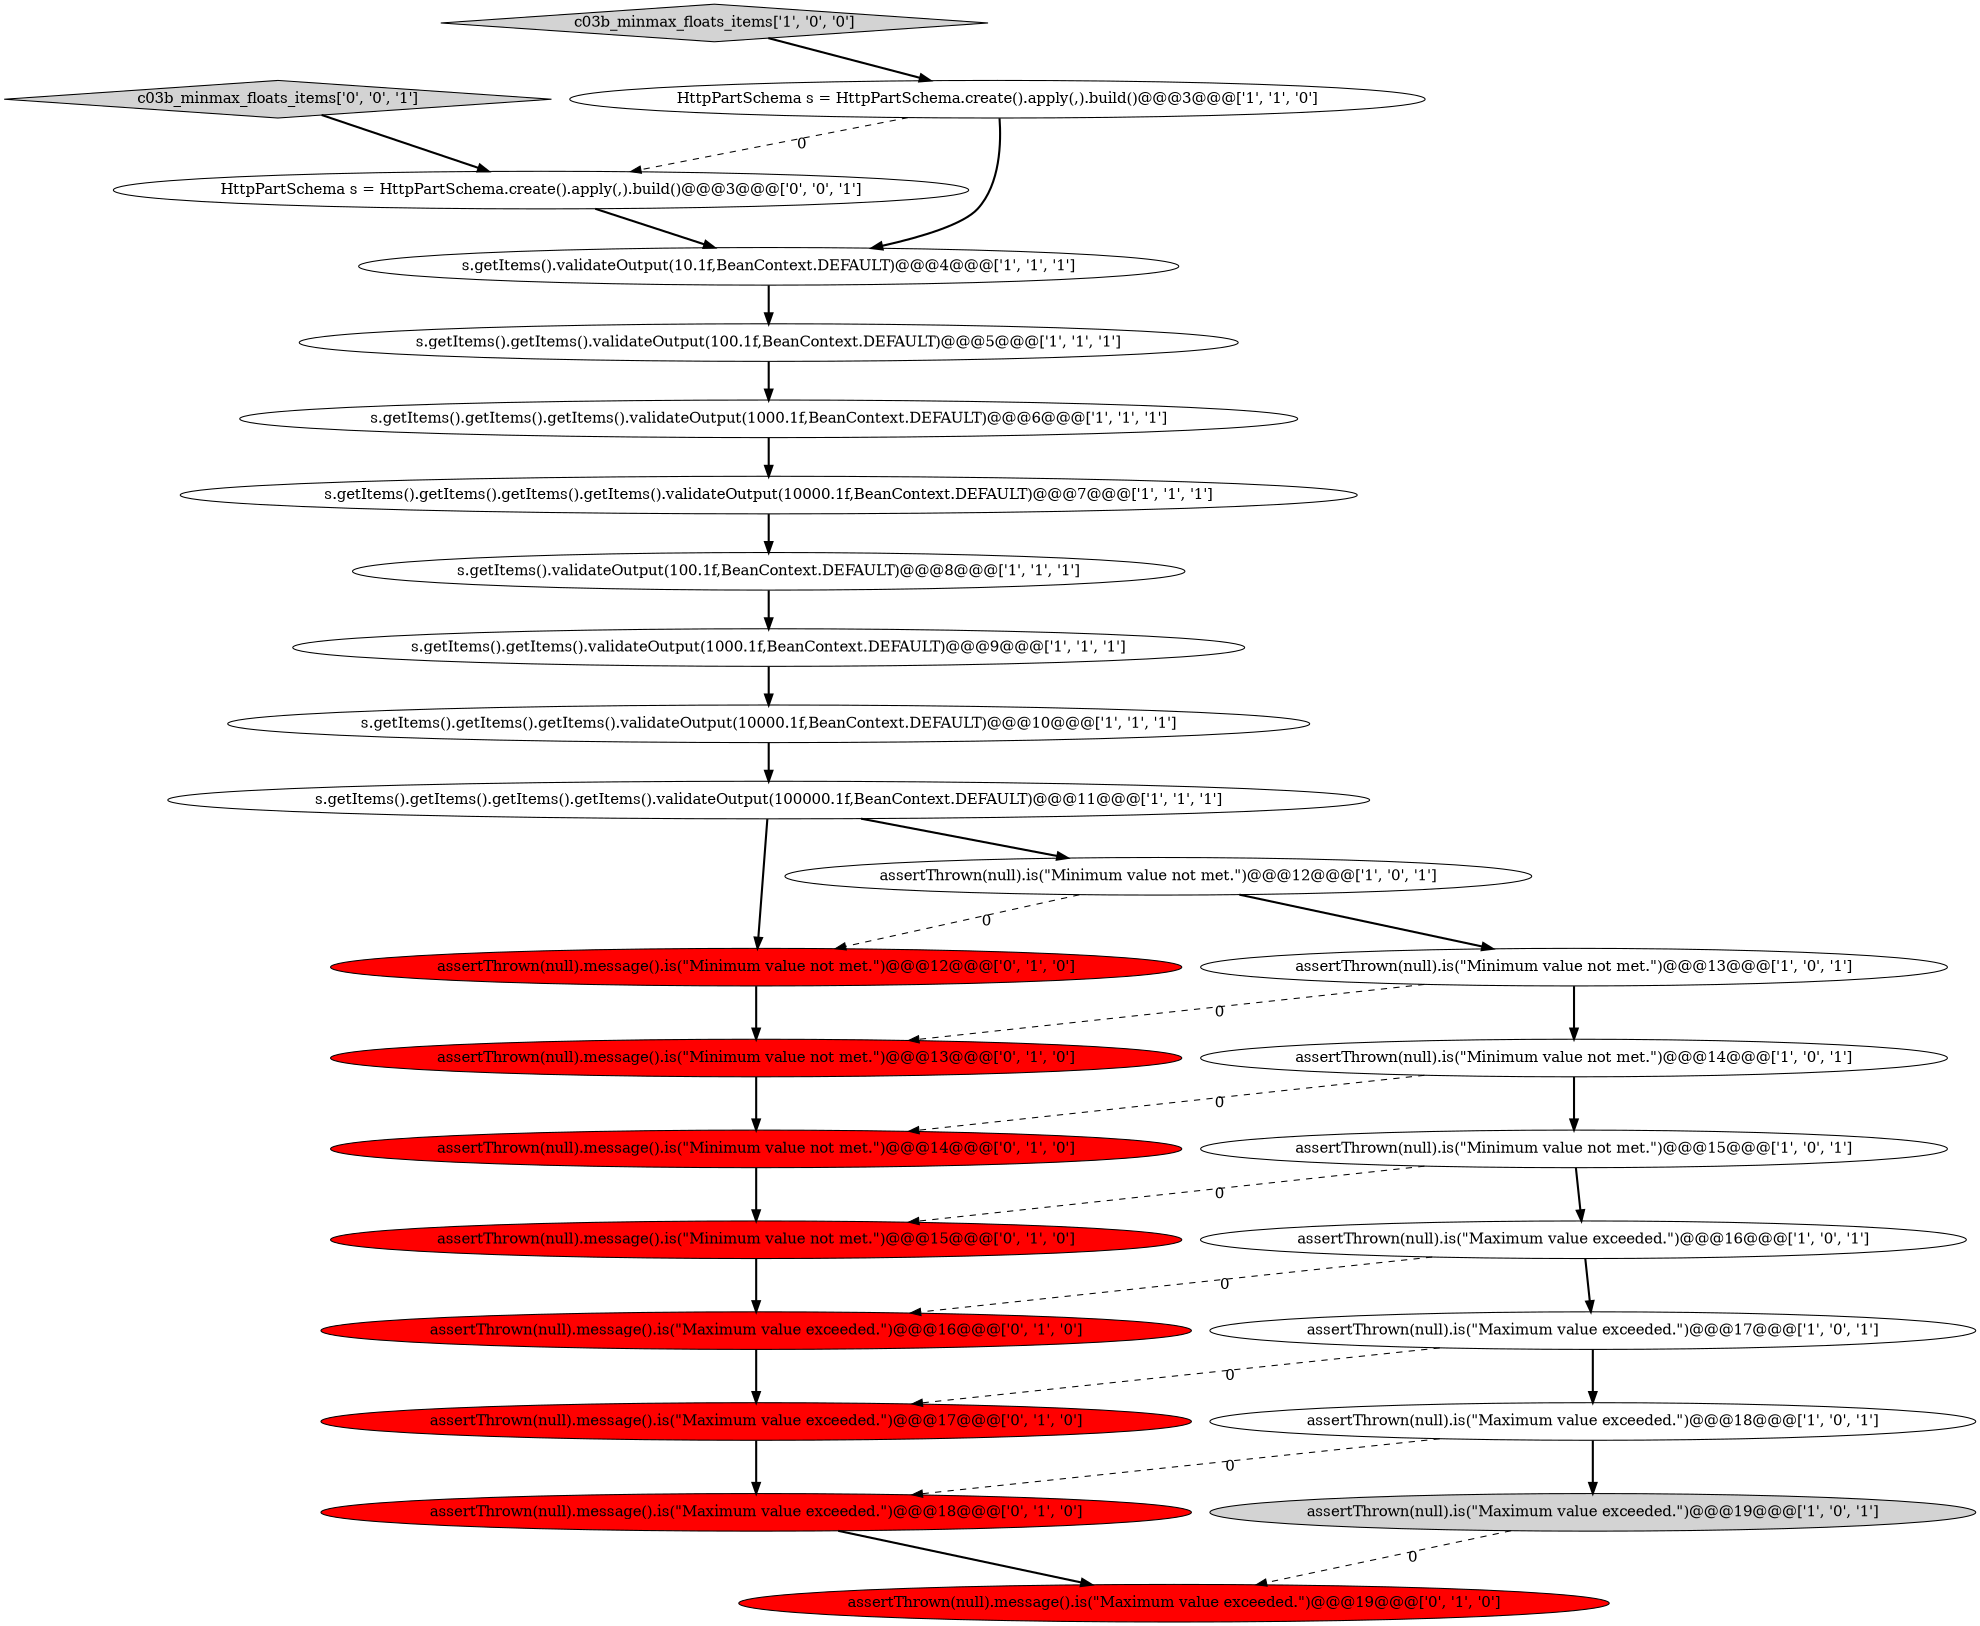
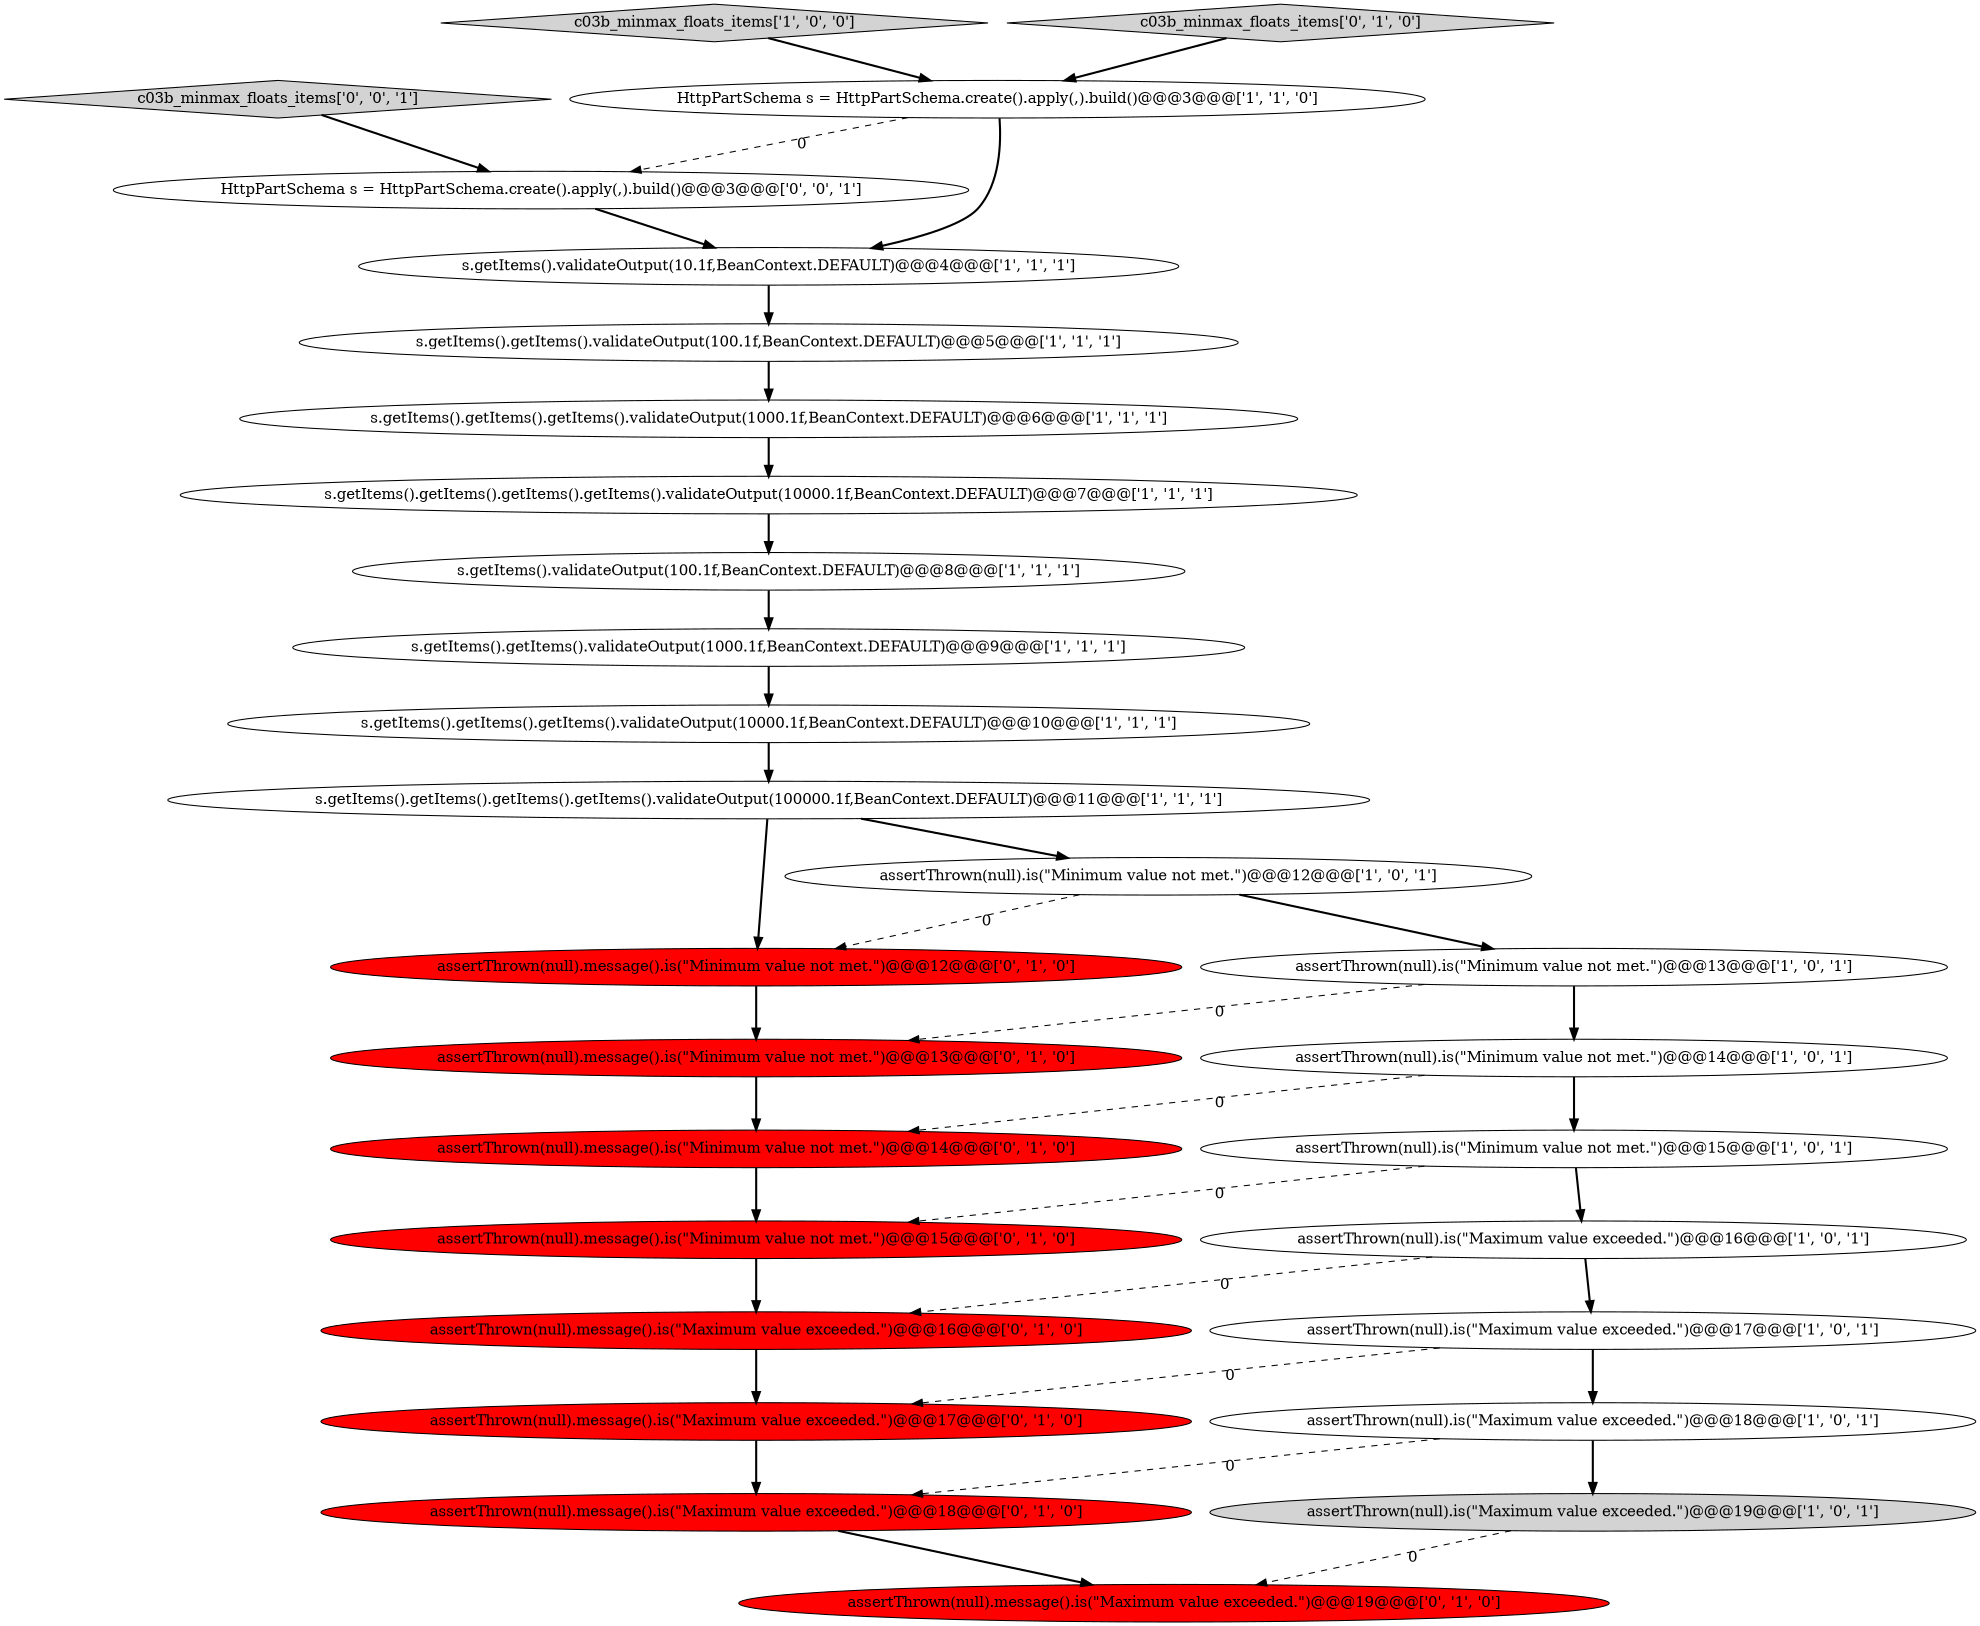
node "c03b_minmax_floats_items['0', '1', '0']": added
